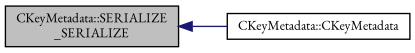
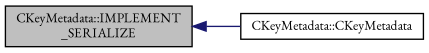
node "CKeyMetadata::SERIALIZE _SERIALIZE": label "CKeyMetadata::SERIALIZE _SERIALIZE" -> "CKeyMetadata::IMPLEMENT _SERIALIZE"
